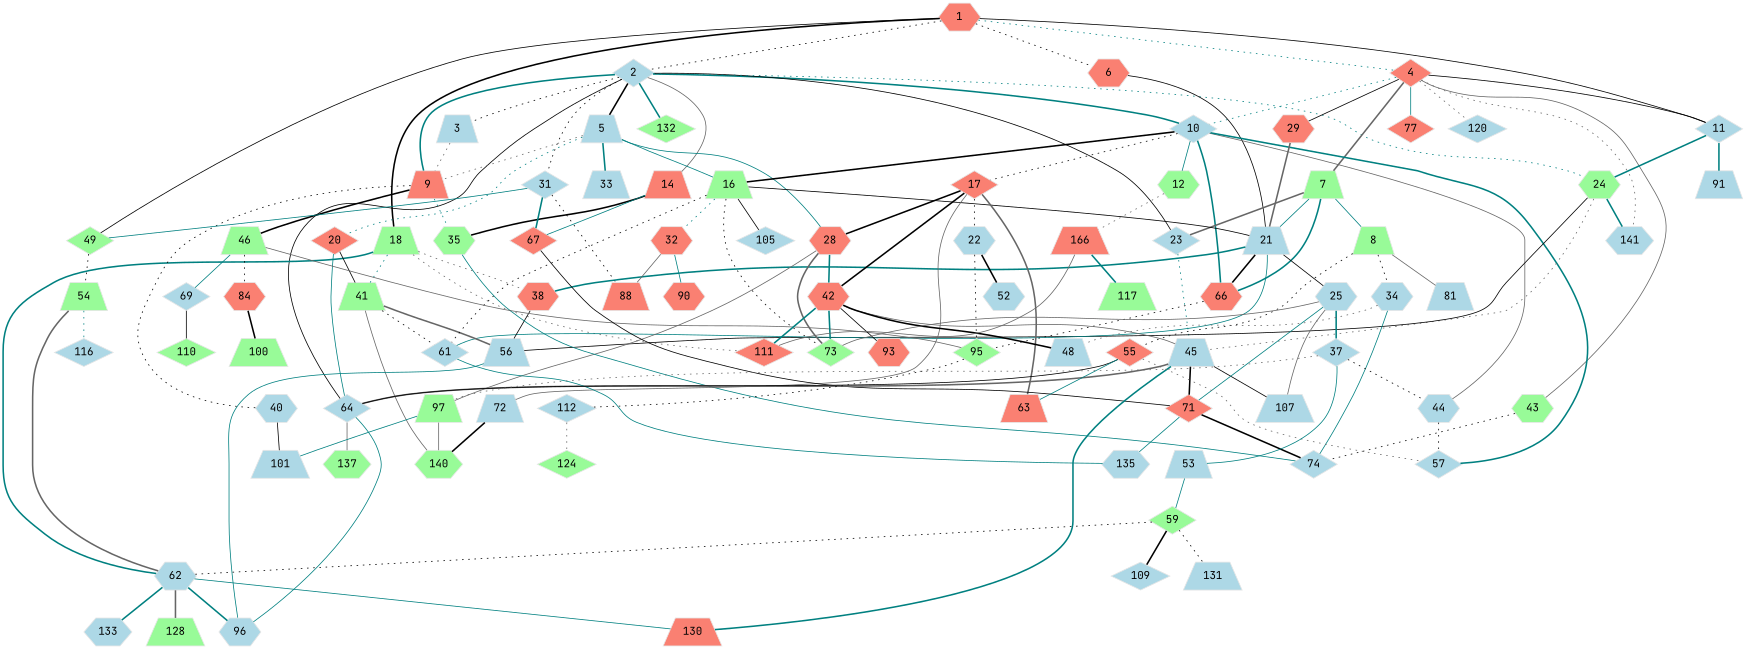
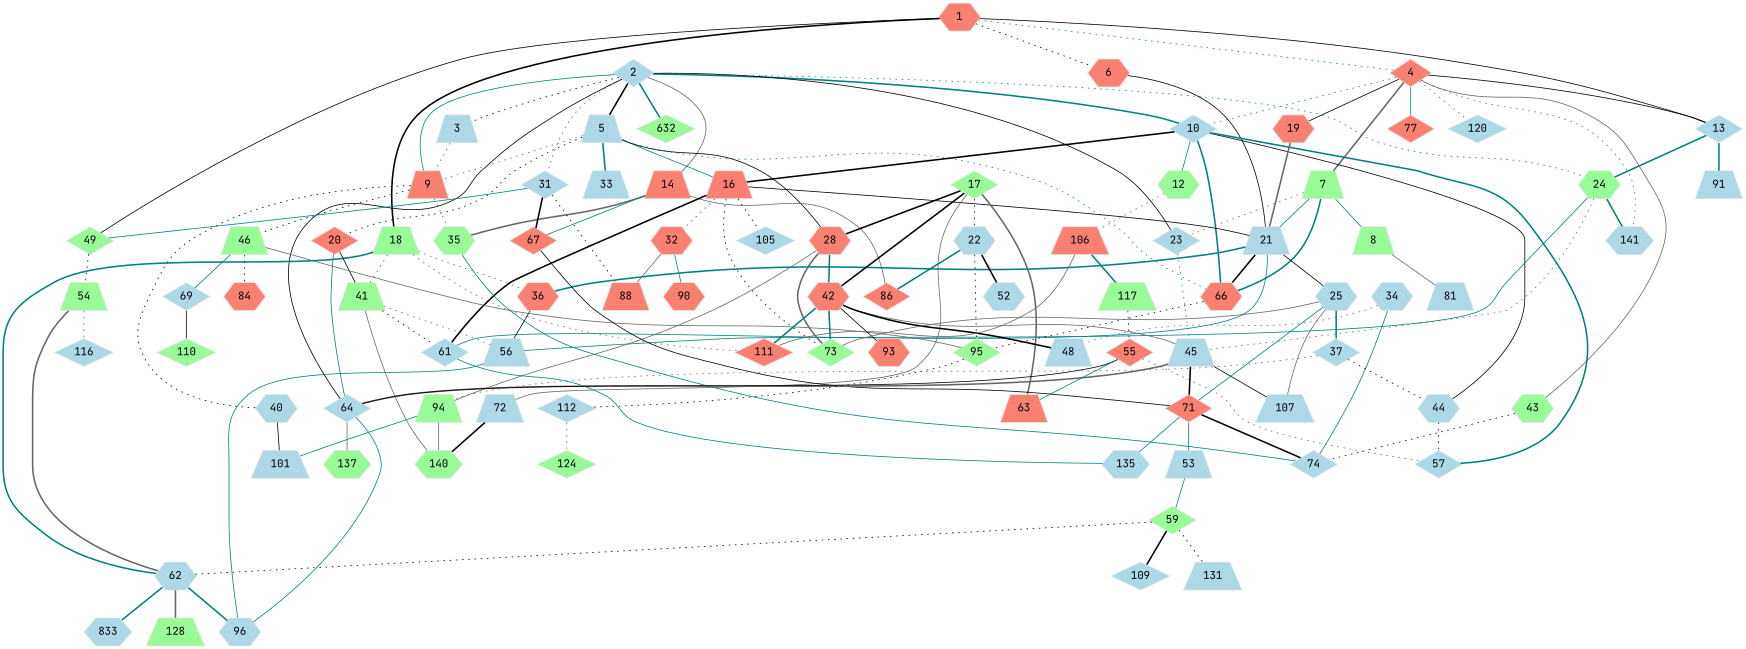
edge "1" -- "2": removed
edge "2" -- "9": style bold -> solid
edge "2" -- "31": color black -> gray40
node "132": label "132" -> "632"
node "29": label "29" -> "19"
node "11": label "11" -> "13"
edge "5" -- "66": added
edge "10" -- "17": removed
edge "5" -- "28": color teal -> black
node "16": fillcolor palegreen -> salmon
node "17": fillcolor salmon -> palegreen
edge "9" -- "46": style bold -> dotted
edge "10" -- "44": color gray40 -> black
edge "5" -- "20": color teal -> black
edge "31" -- "67": color teal -> black
edge "16" -- "105": style solid -> dotted
edge "7" -- "23": style bold -> dotted
edge "14" -- "35": color black -> gray40
node "166": label "166" -> "106"
edge "16" -- "61": style dotted -> bold
edge "8" -- "34": removed
node "38": label "38" -> "36"
node "86": added
edge "8" -- "55": now "117" -- "55"
edge "41" -- "56": style bold -> dotted
edge "24" -- "56": color black -> teal
node "100": removed
node "97": label "97" -> "94"
edge "37" -- "53": now "71" -- "53"
node "133": label "133" -> "833"
node "130": removed
